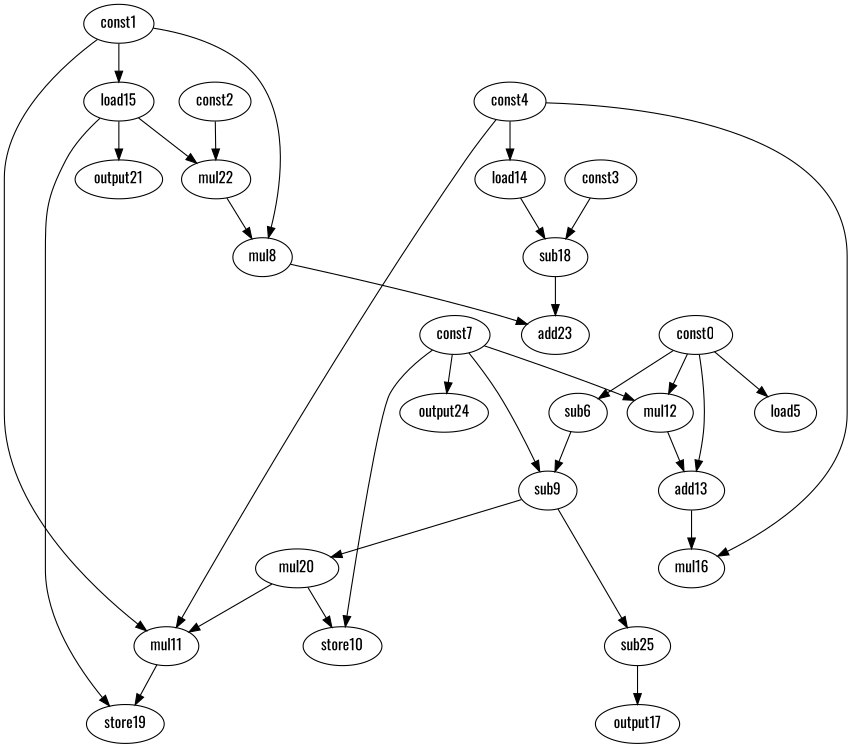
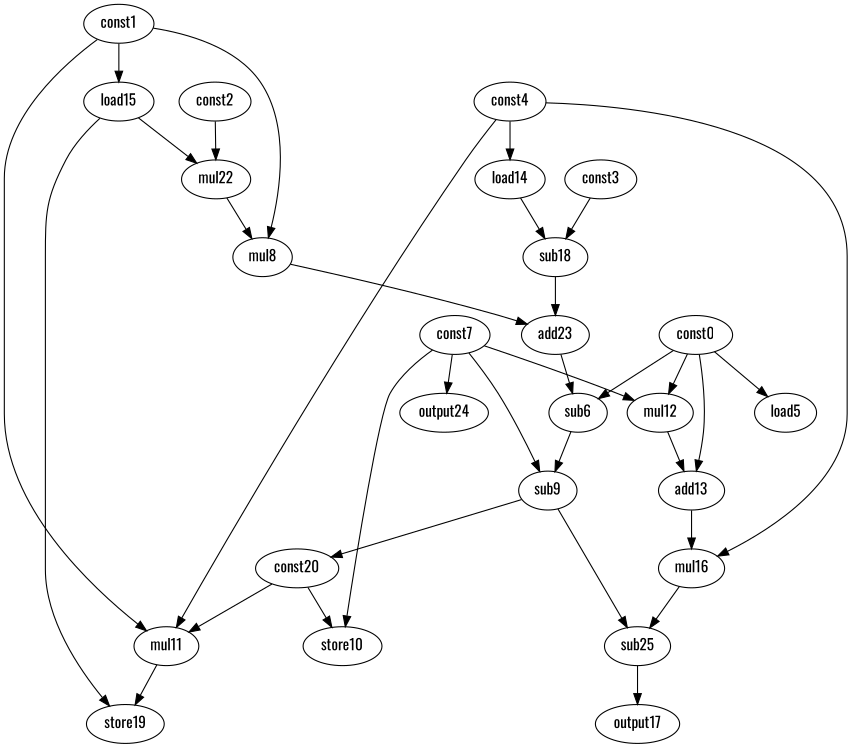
node "output21": removed
edge "add23" -> "sub6": added
node "mul20": label "mul20" -> "const20"
edge "mul16" -> "sub25": added
